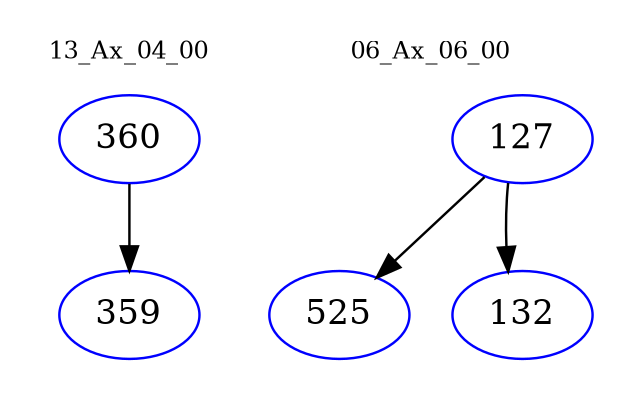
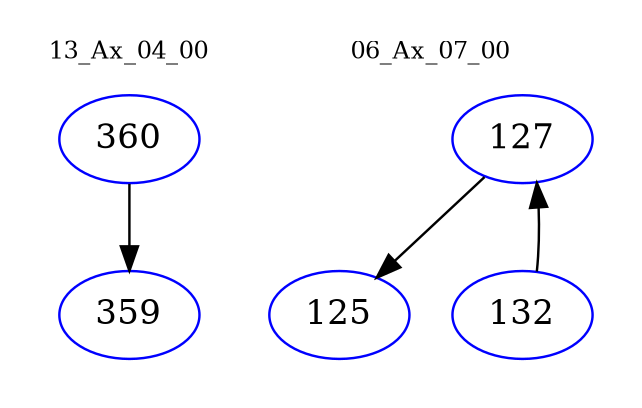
cluster "06_Ax_06_00": label "06_Ax_06_00" -> "06_Ax_07_00"
edge "127" -> "132": reversed
node "525": label "525" -> "125"
